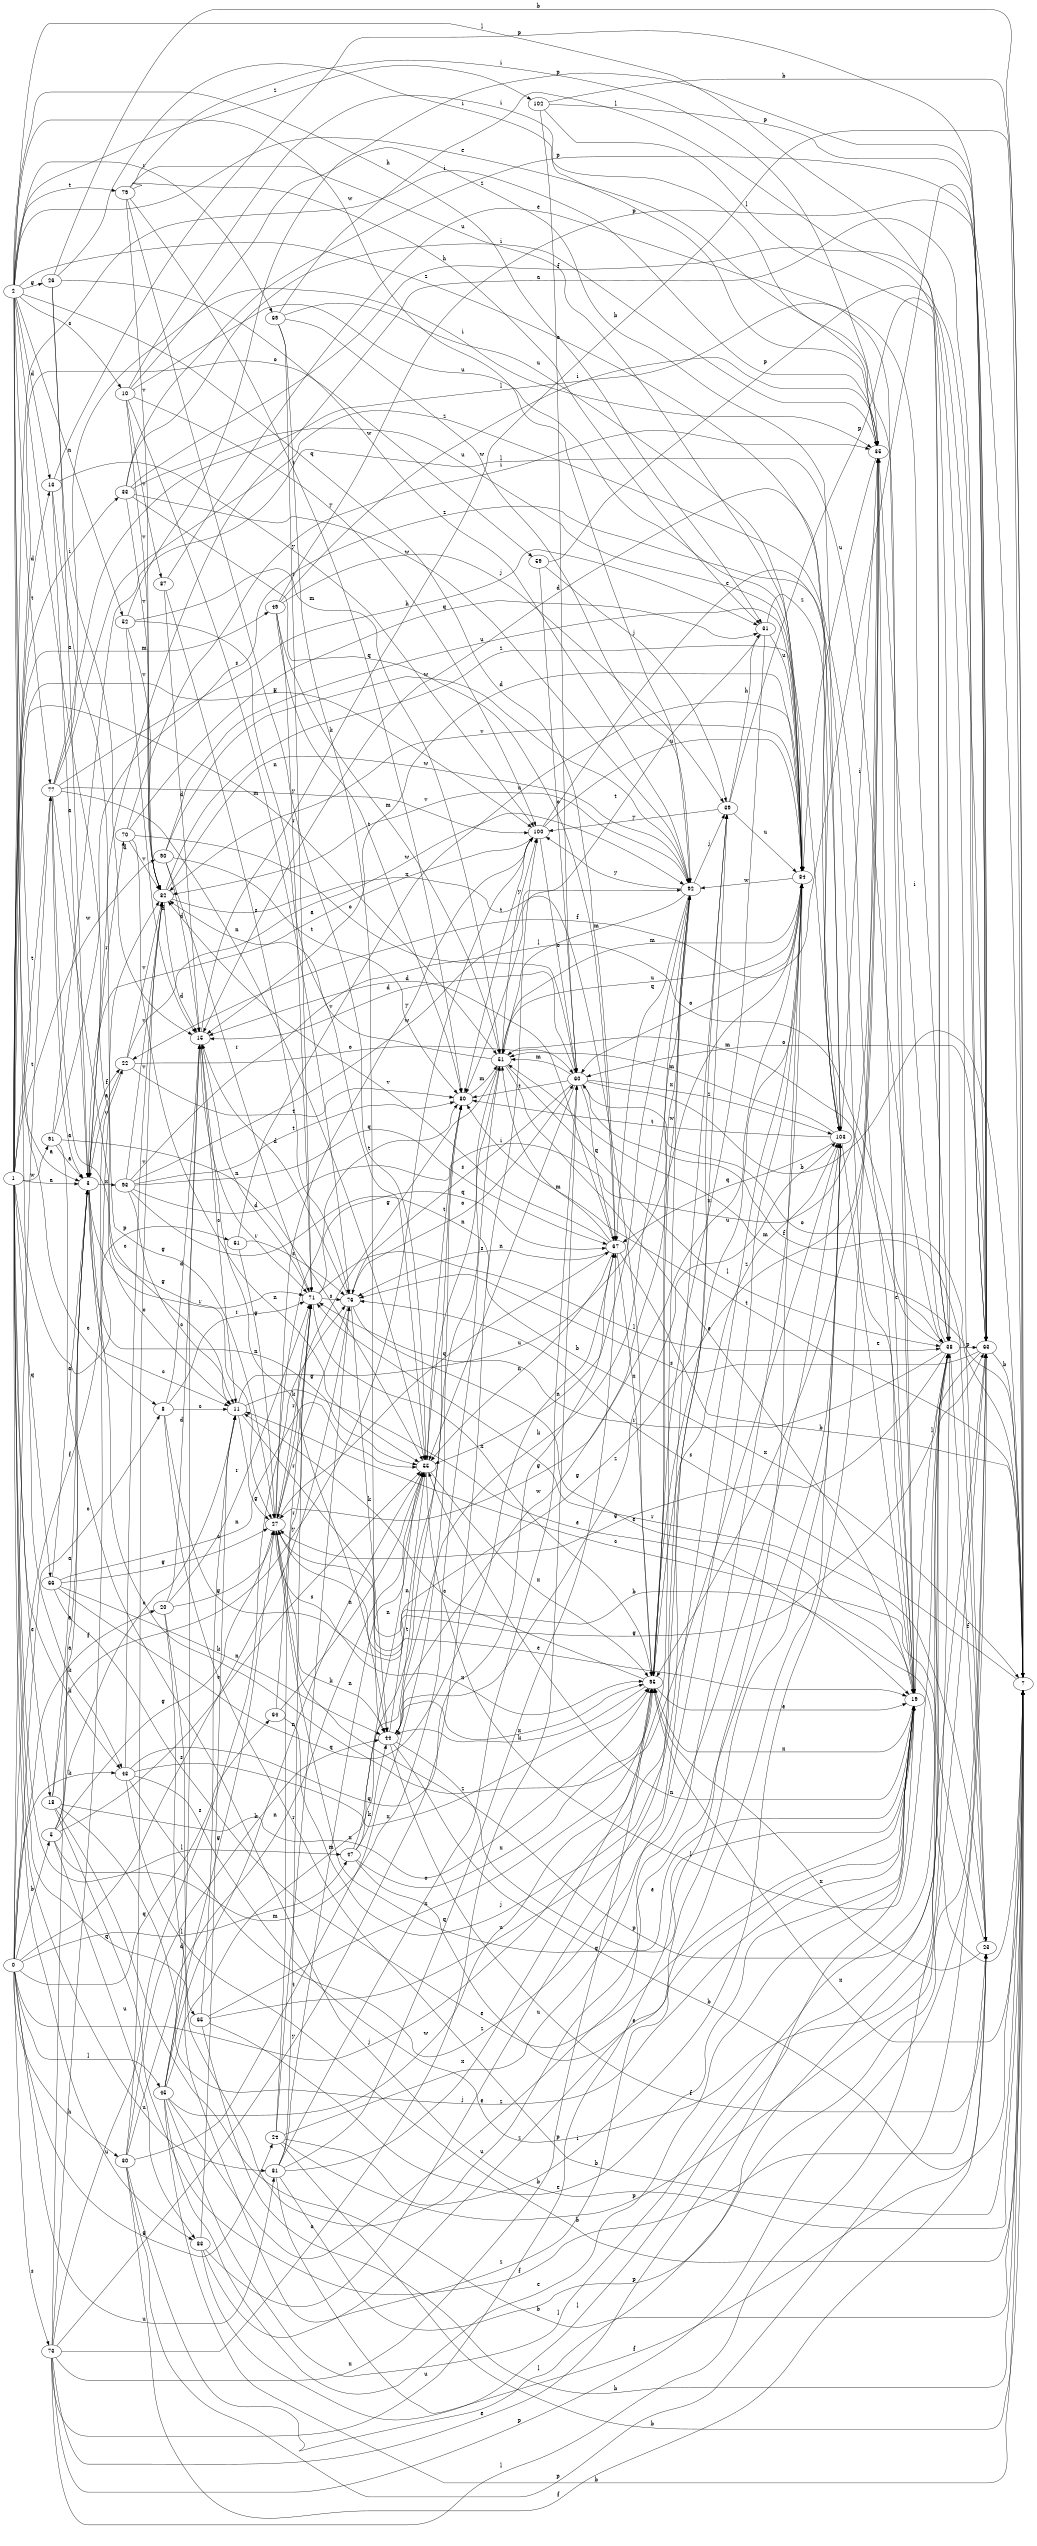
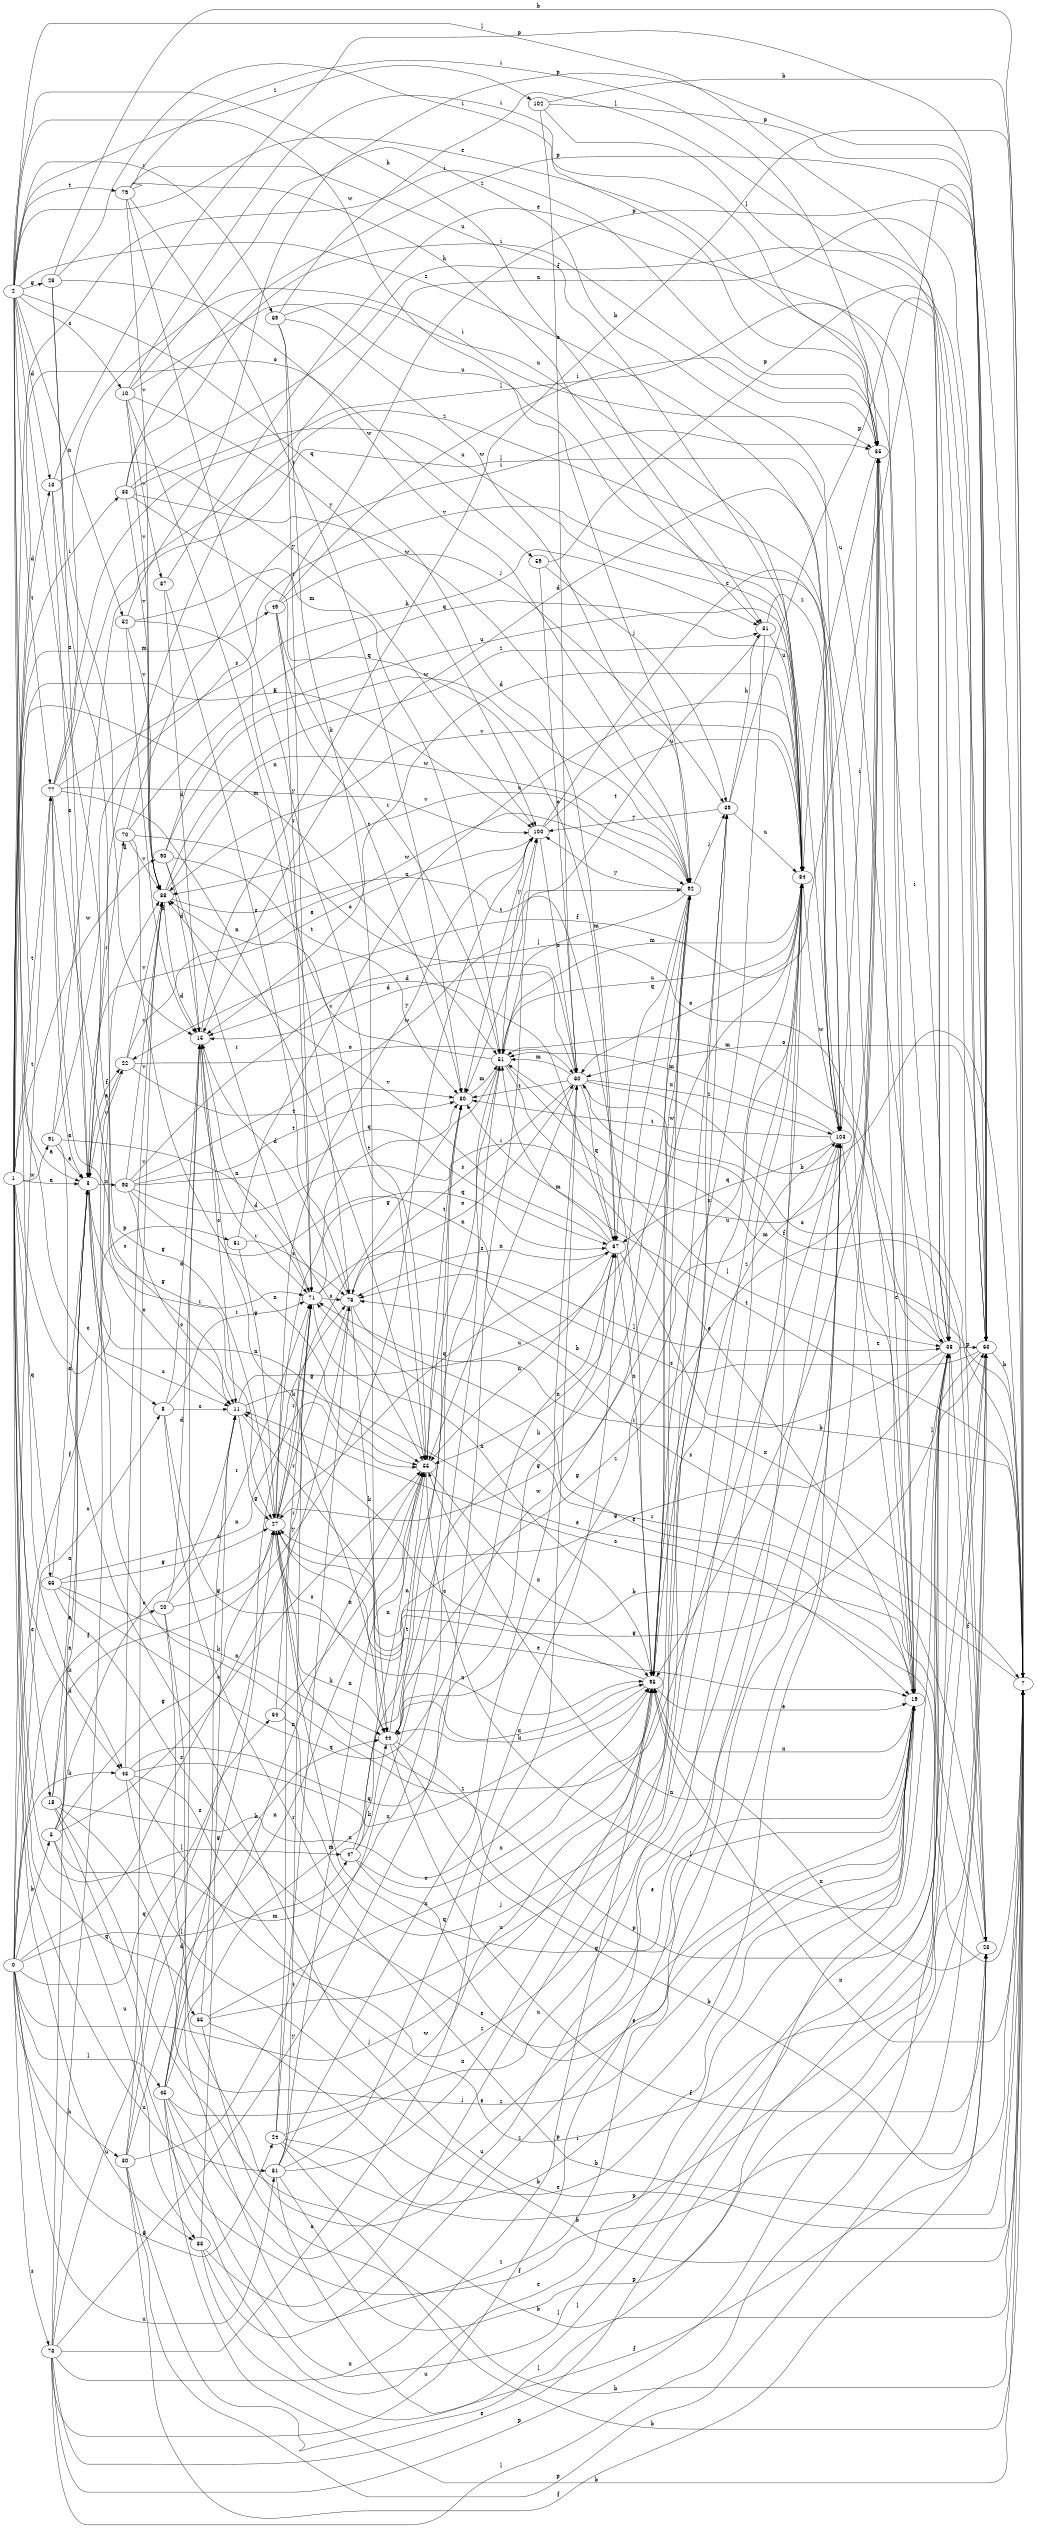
edge "91" -> "103": label "z" -> "v"
edge "49" -> "51": label "m" -> "r"
edge "84" -> "92": now "84" -> "103"
node "82": label "82" -> "88"
